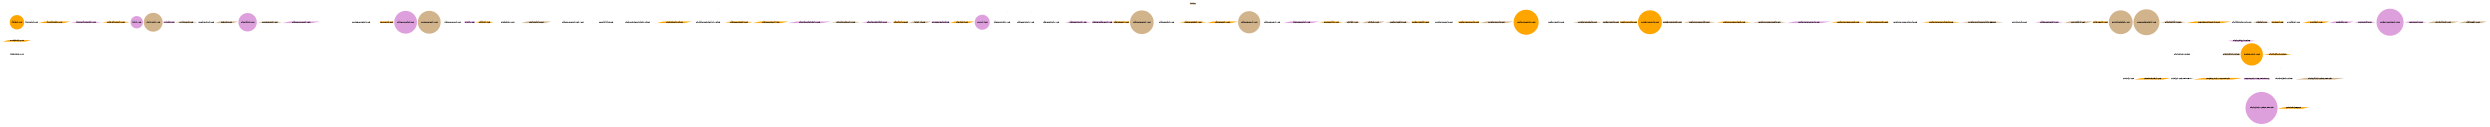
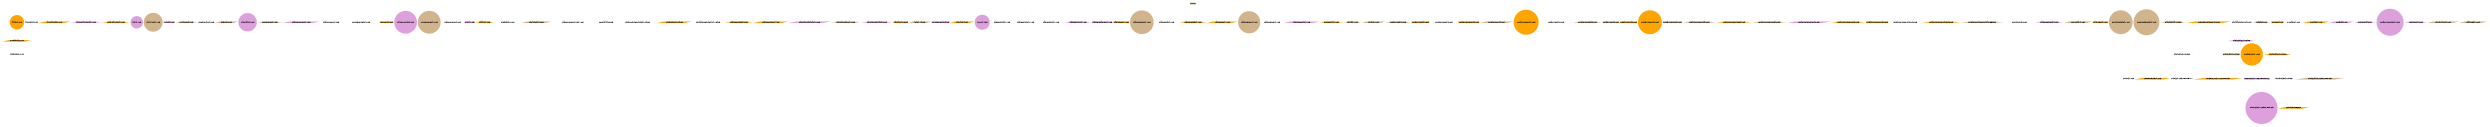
node "org.apache.commons:commons-csv:jar:1.5:compile": added
